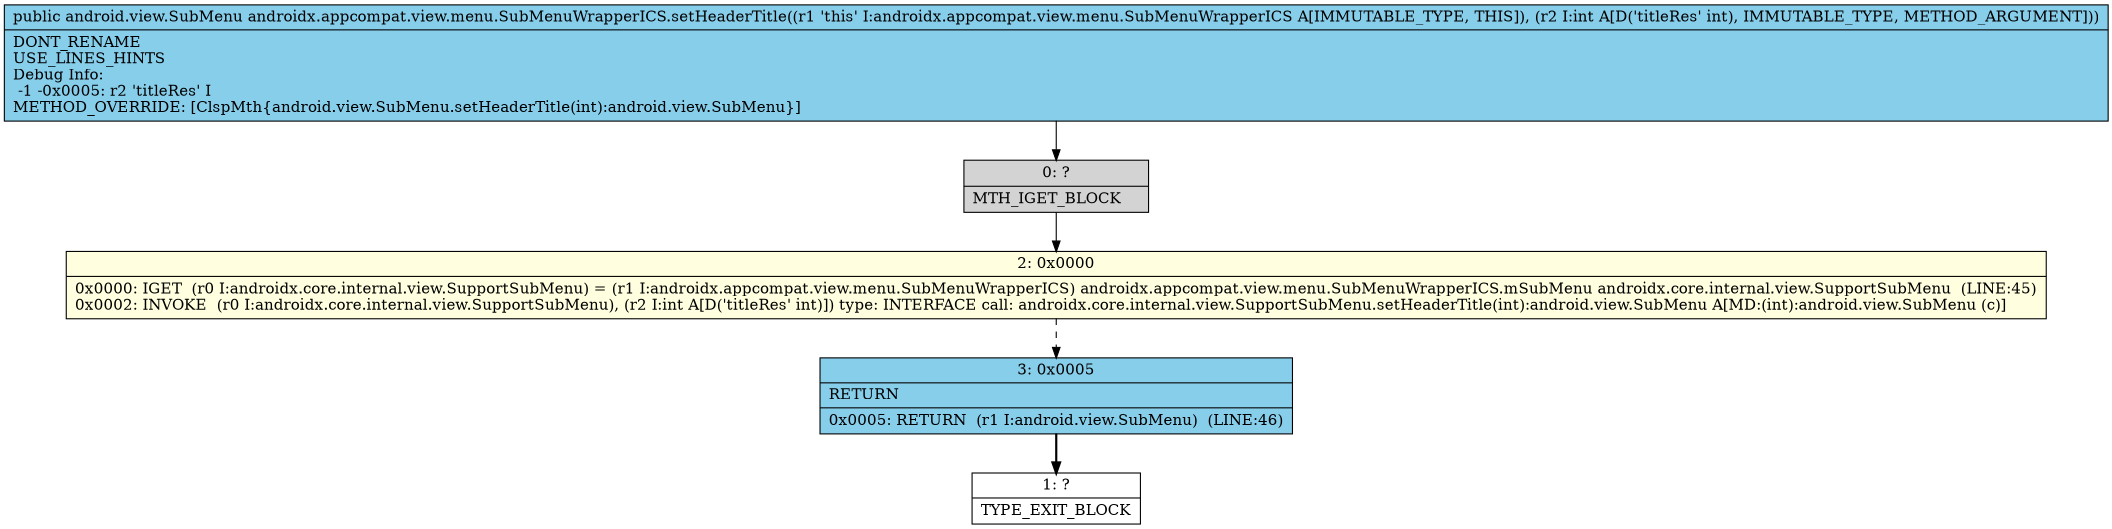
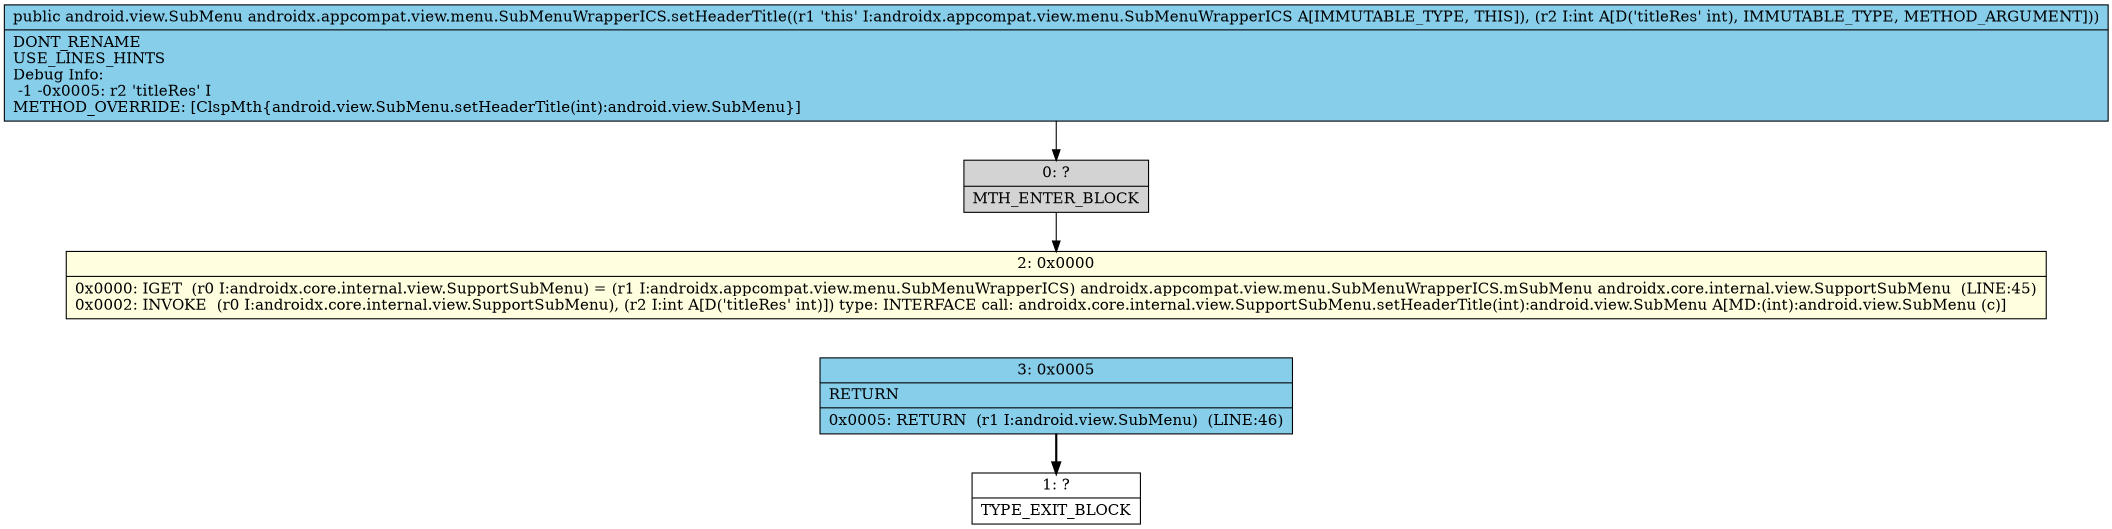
node "0: ?": text "MTH_IGET_BLOCK" -> "MTH_ENTER_BLOCK"
edge "2: 0x0000" -> "3: 0x0005": removed
